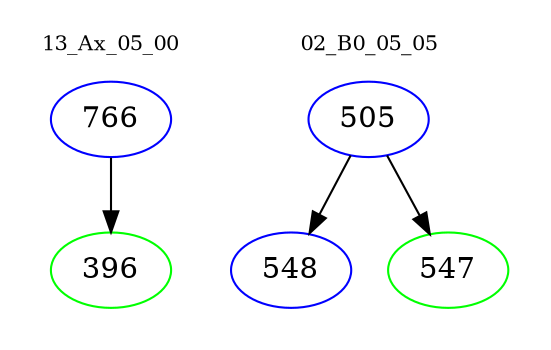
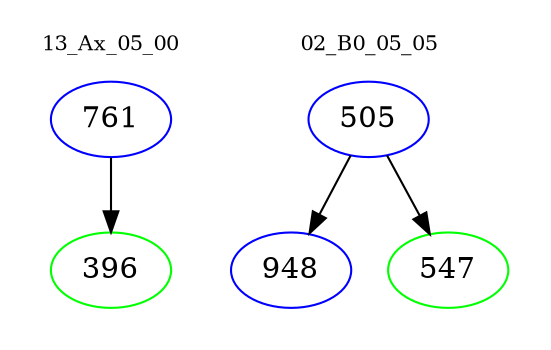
node "766": label "766" -> "761"
node "548": label "548" -> "948"
